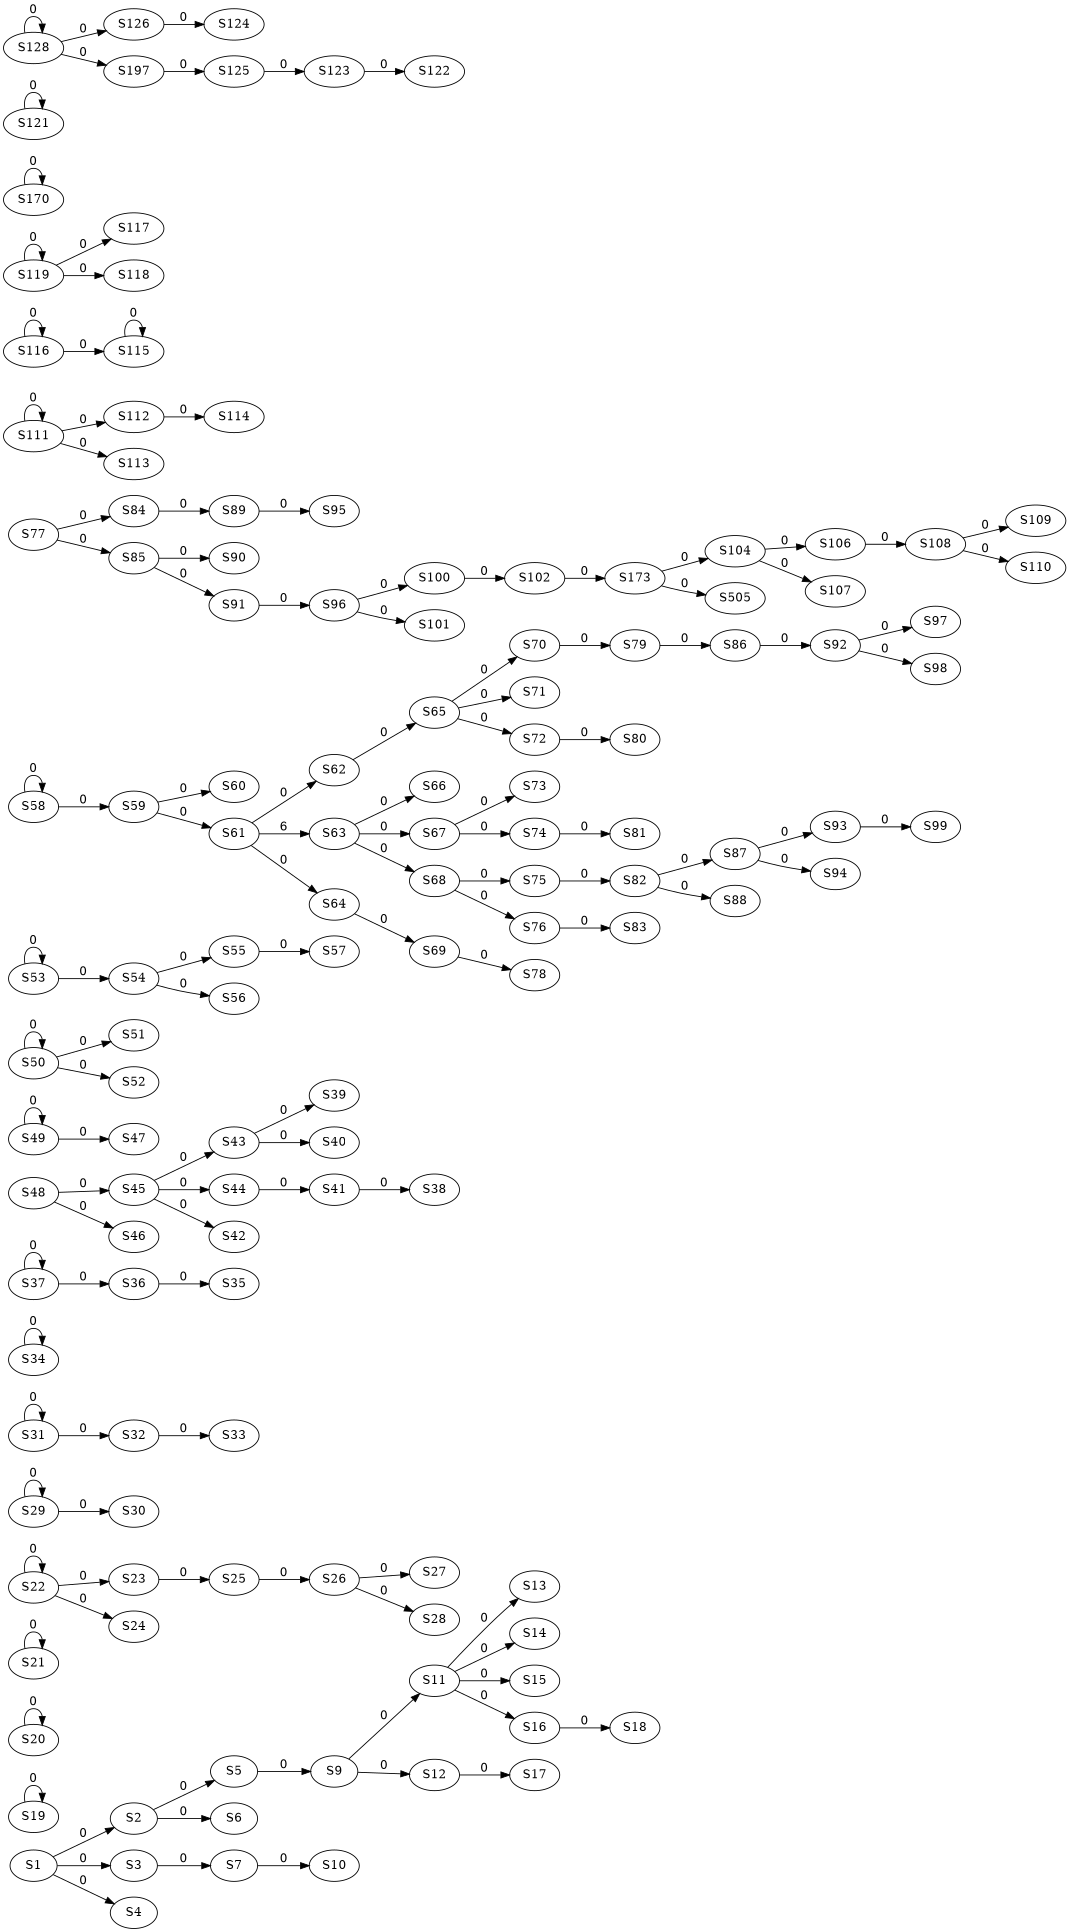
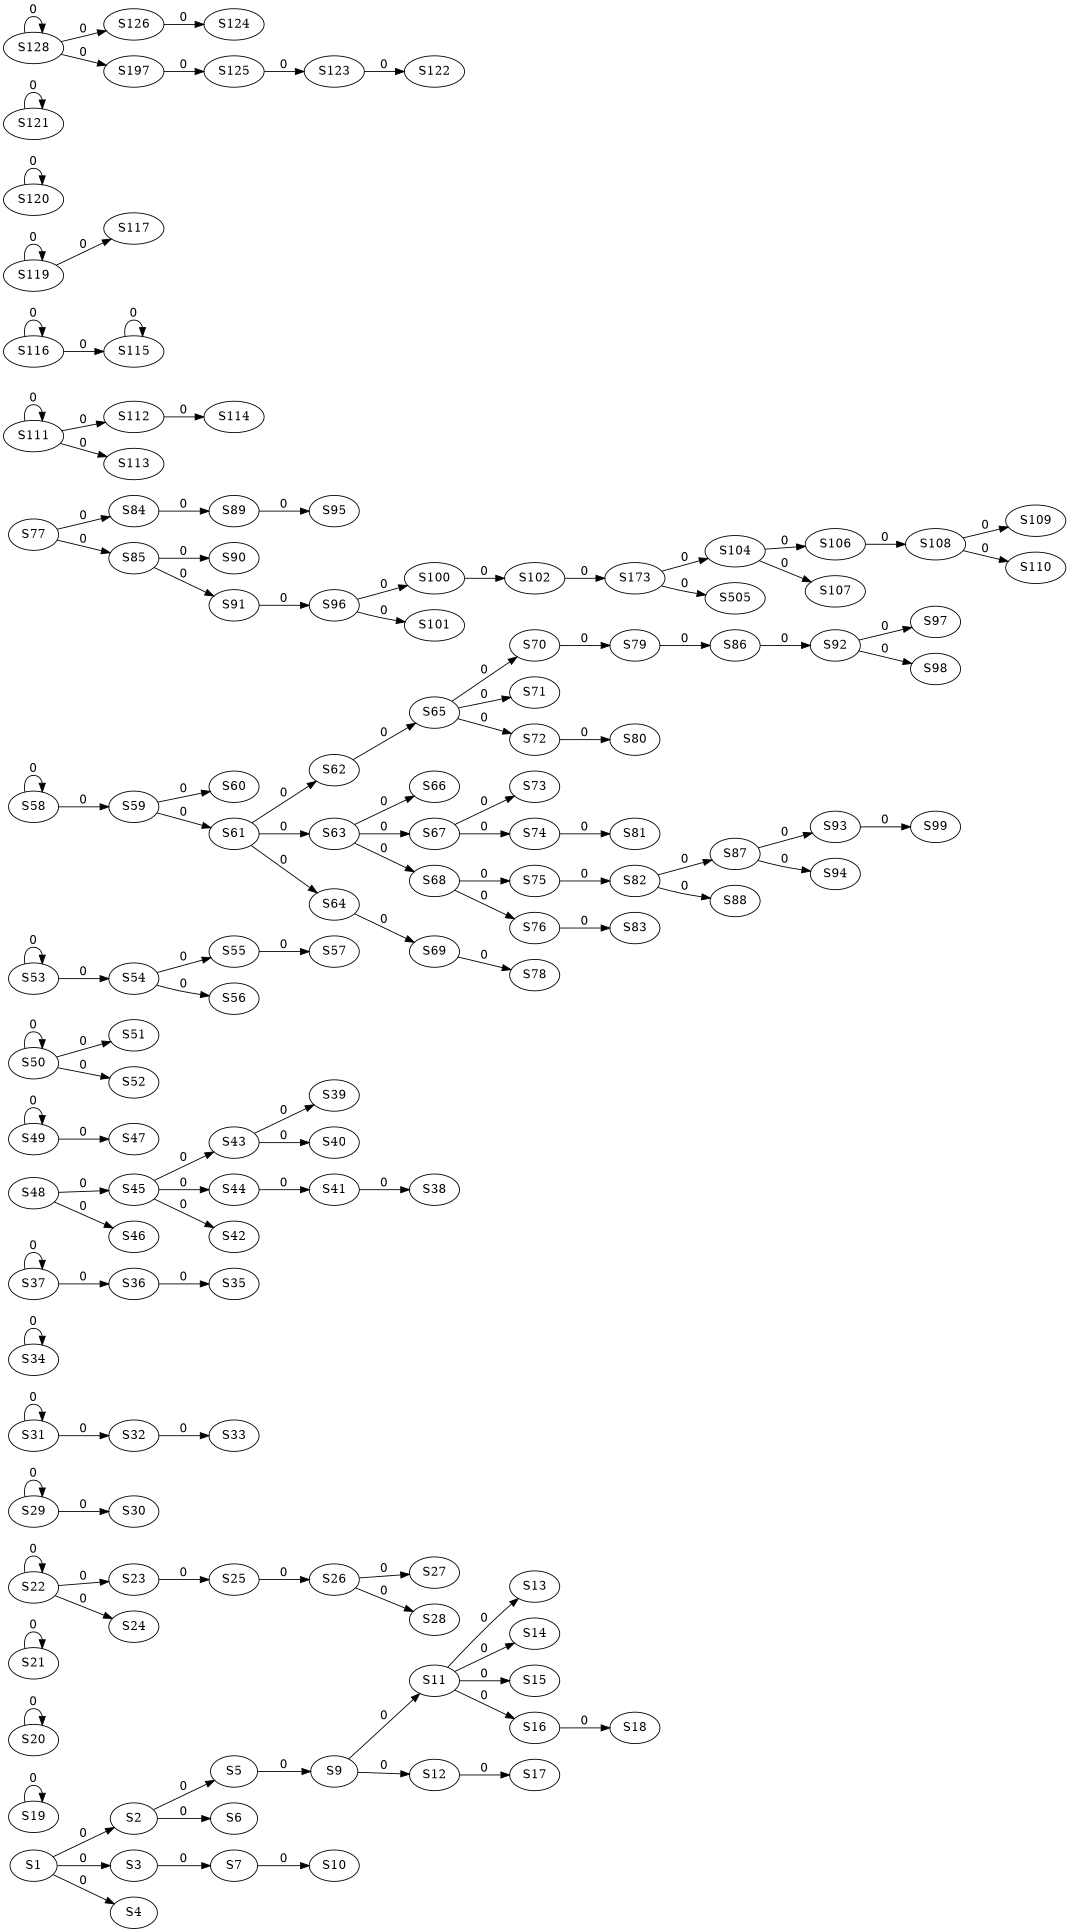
node "S170": label "S170" -> "S120"
node "S118": removed
edge "S61" -> "S63": label "6" -> "0"
